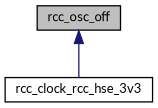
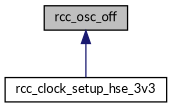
node "rcc_clock_rcc_hse_3v3": label "rcc_clock_rcc_hse_3v3" -> "rcc_clock_setup_hse_3v3"
